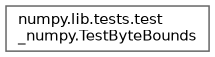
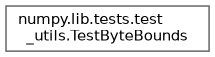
node "numpy.lib.tests.test _numpy.TestByteBounds": label "numpy.lib.tests.test _numpy.TestByteBounds" -> "numpy.lib.tests.test _utils.TestByteBounds"
